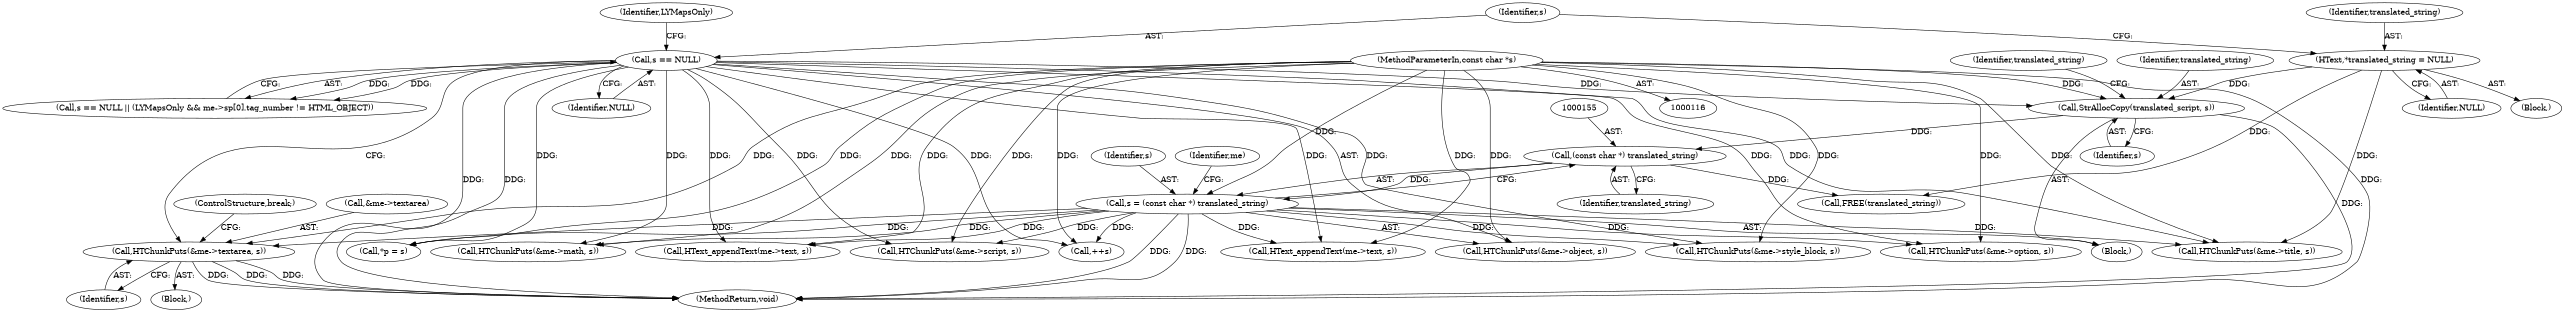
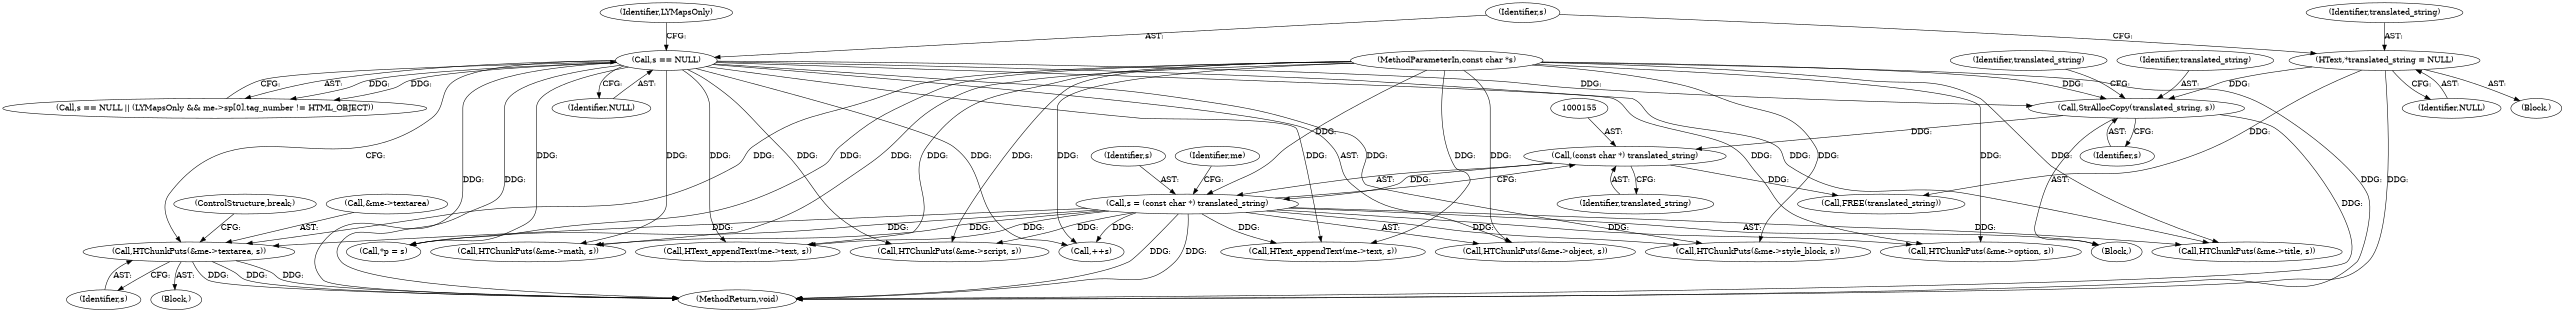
node "1000116": removed
node "(Call,StrAllocCopy(translated_script, s))": label "(Call,StrAllocCopy(translated_script, s))" -> "(Call,StrAllocCopy(translated_string, s))"
edge "(HText,*translated_string = NULL)" -> "(Call,HTChunkPuts(&me->title, s))": now "(HText,*translated_string = NULL)" -> "(MethodReturn,void)"
